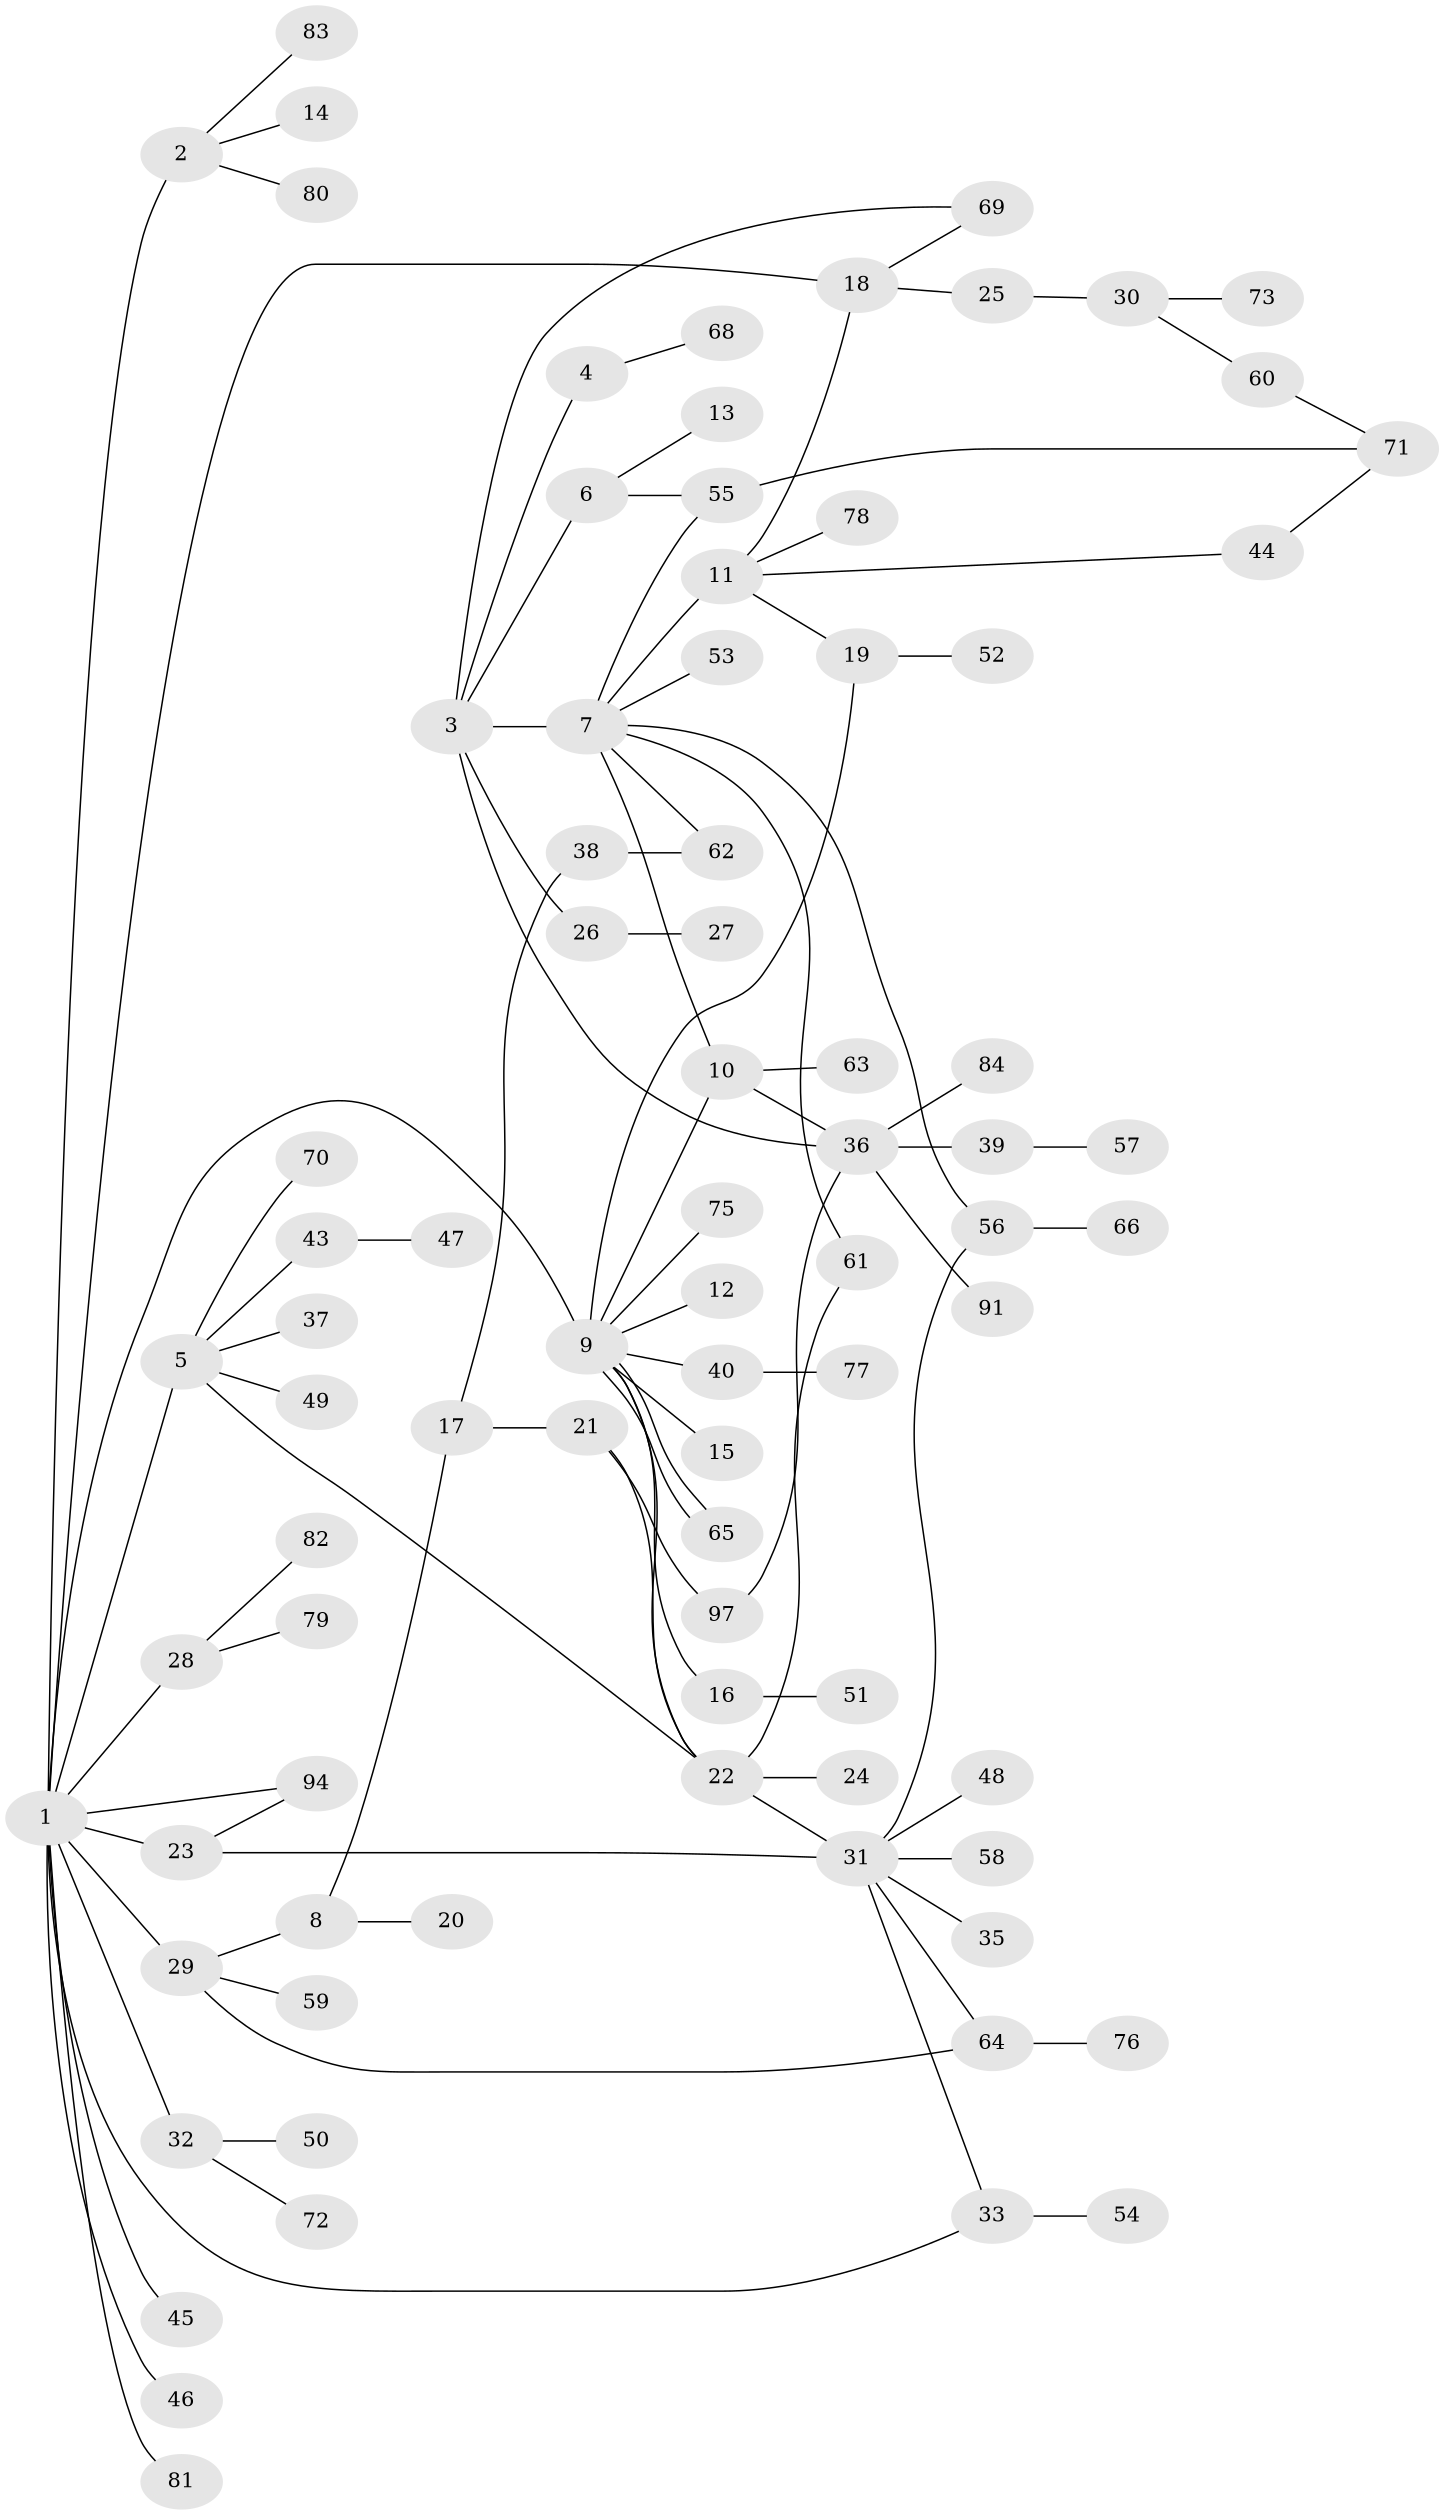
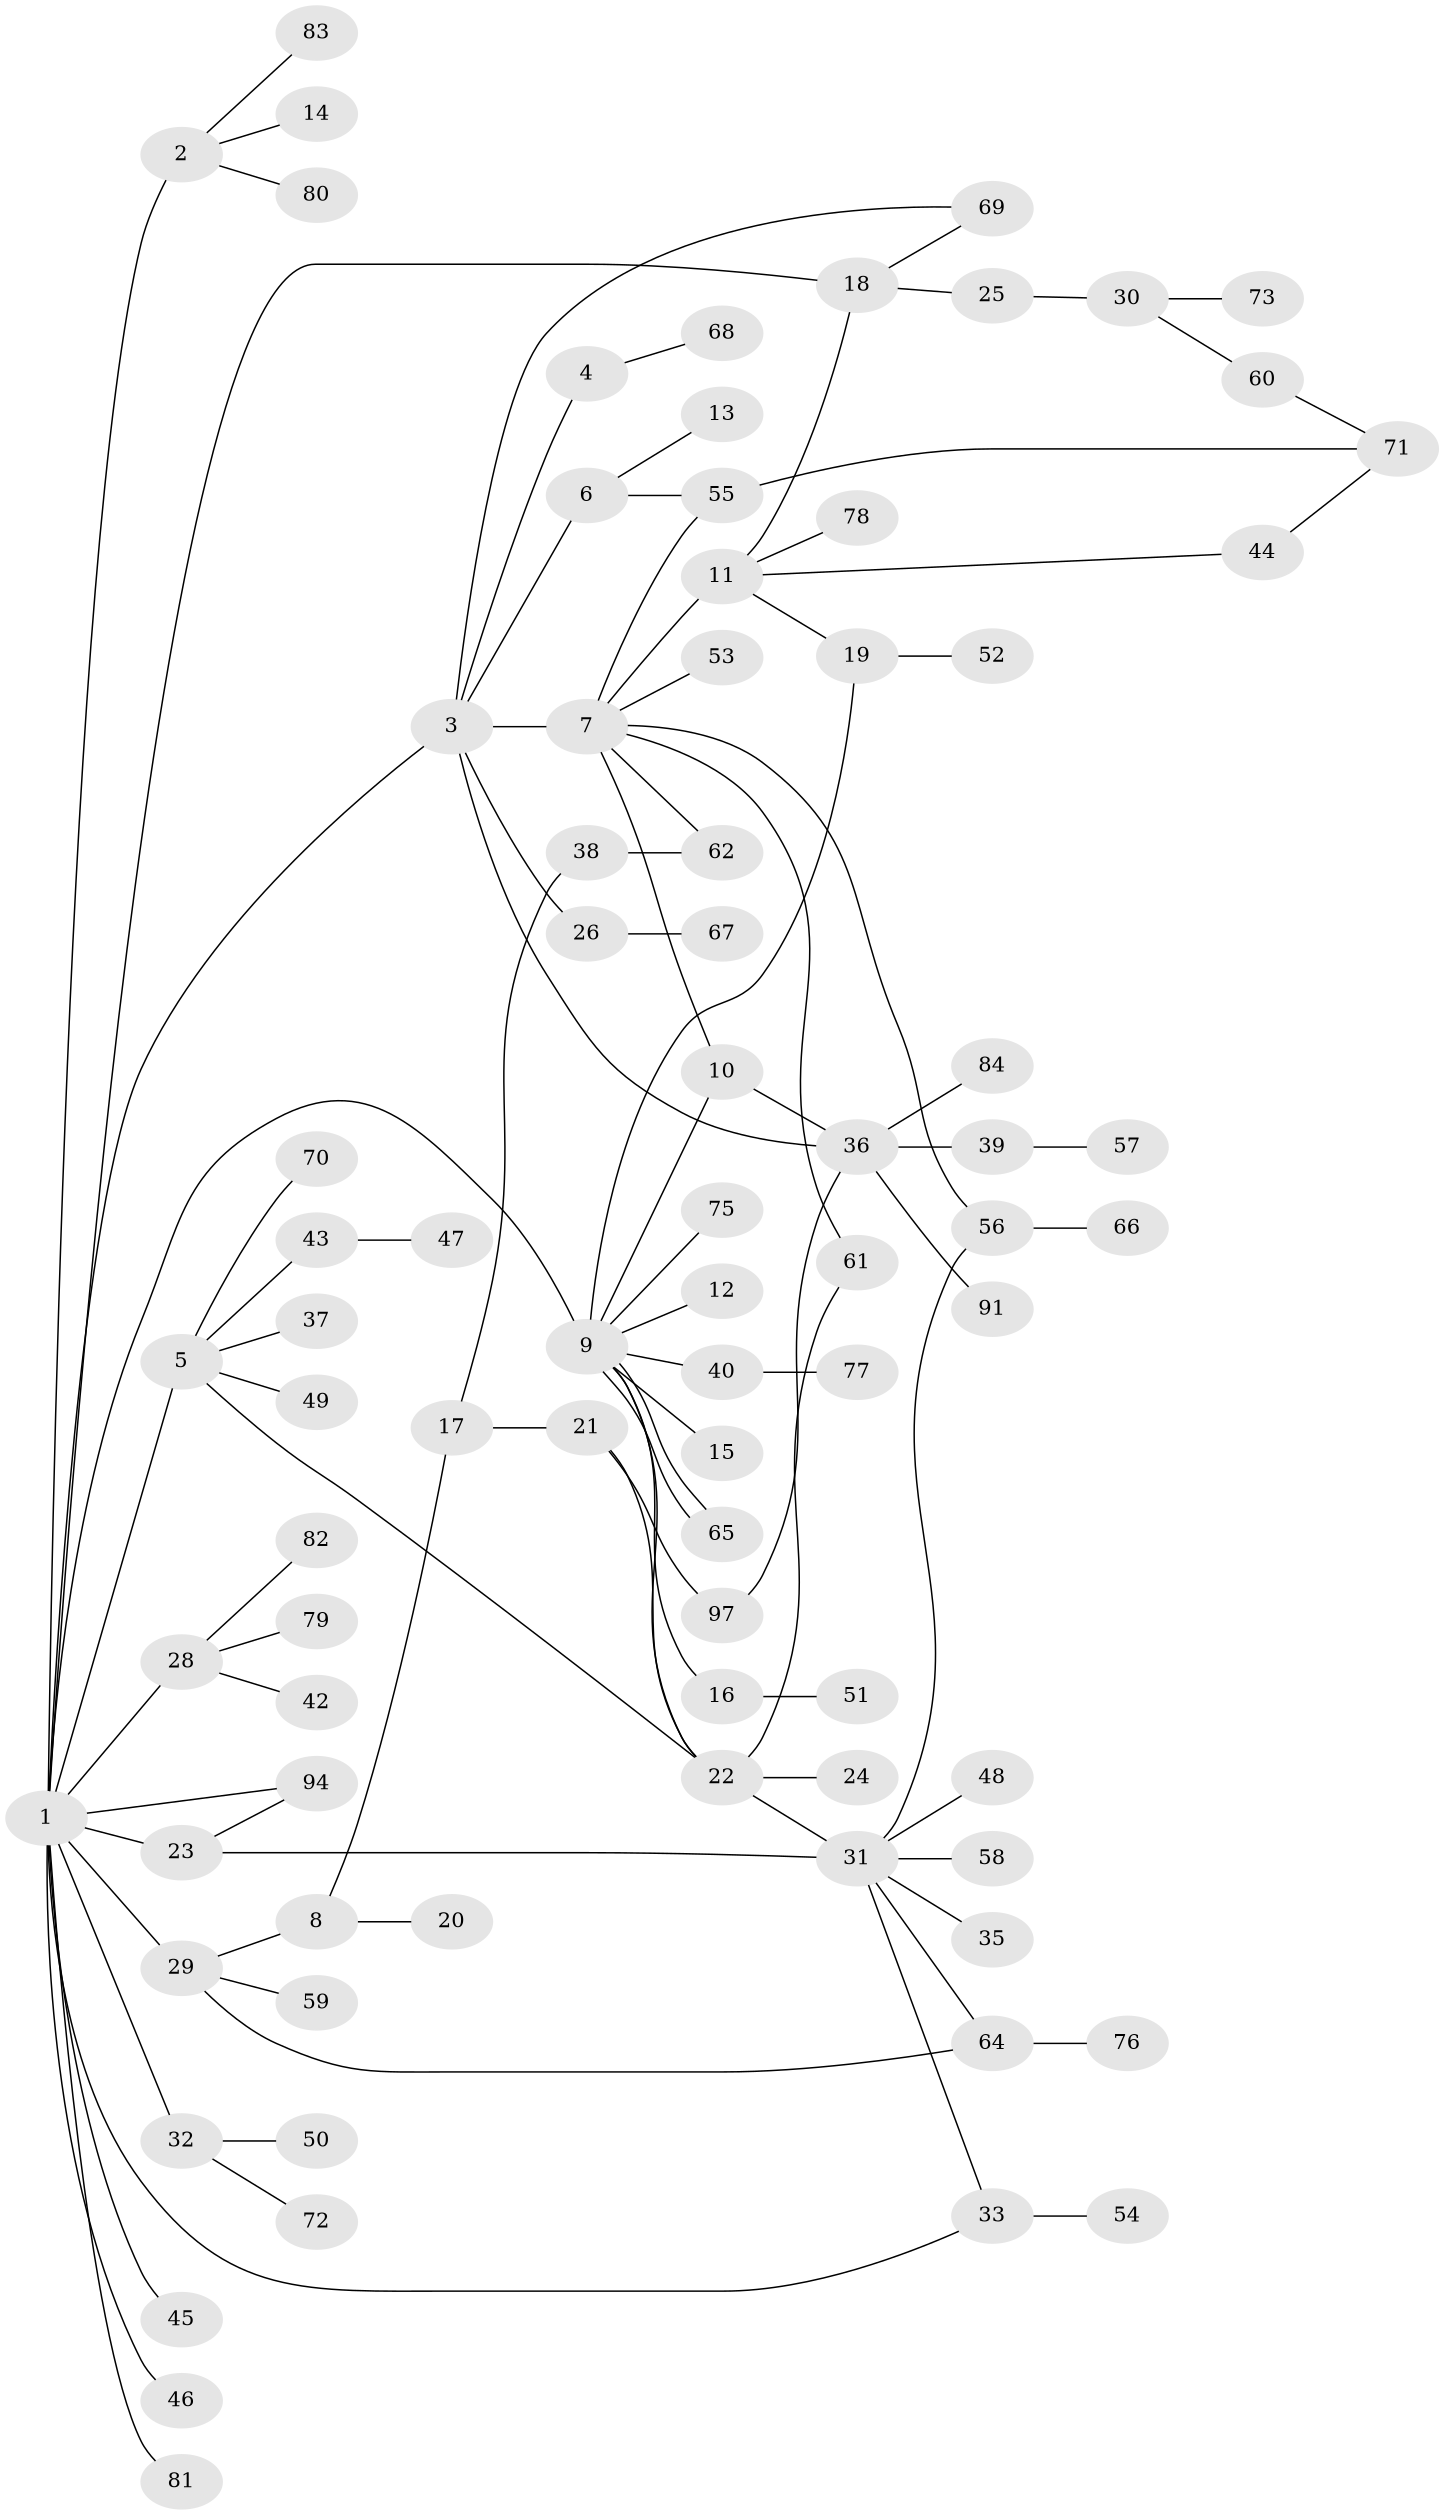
node "27": label "27" -> "67"
node "63": removed
edge "3" -- "1": added
node "42": added
